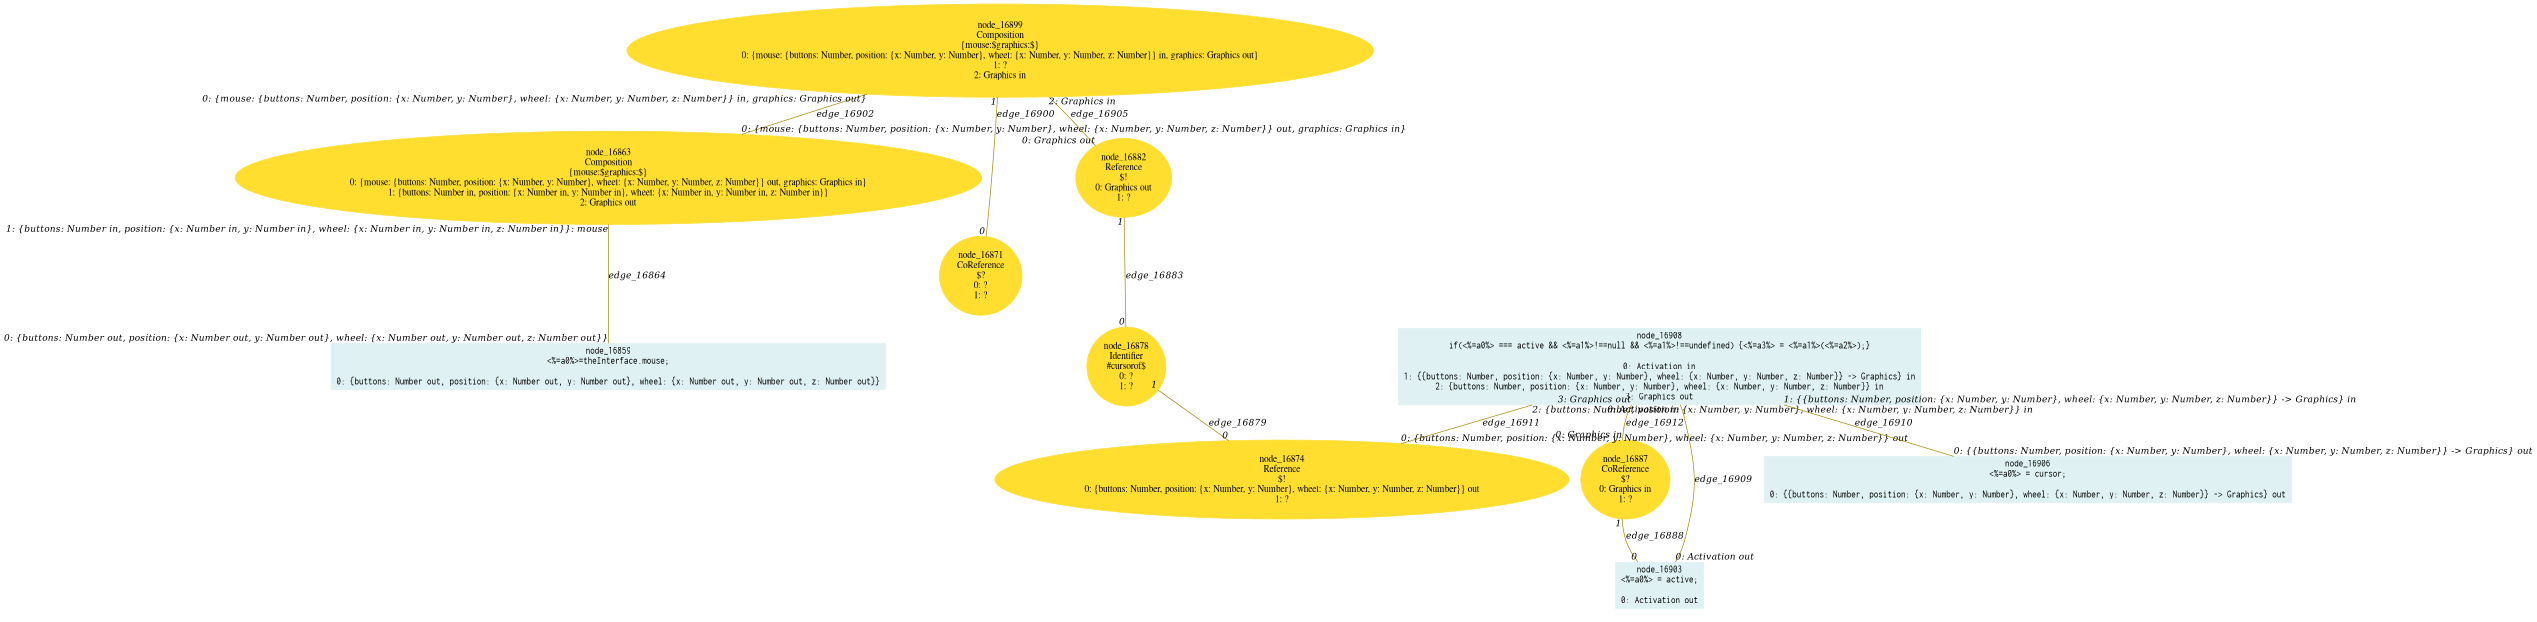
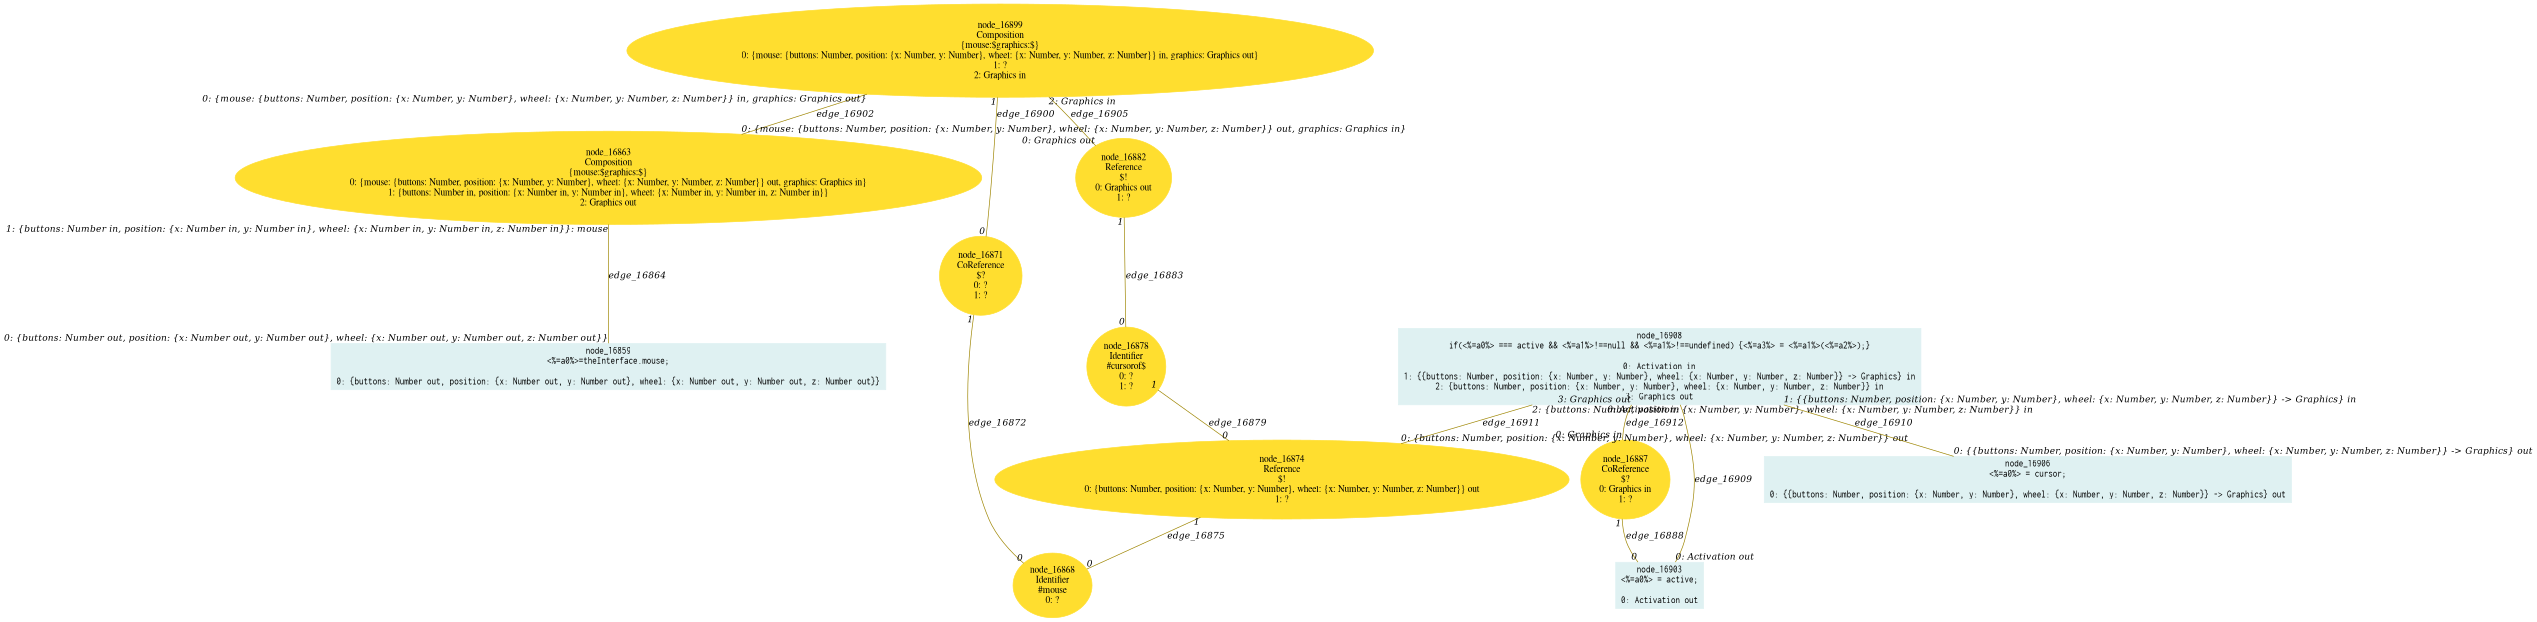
node "node_16868 Identifier #mouse 0: ?": added
